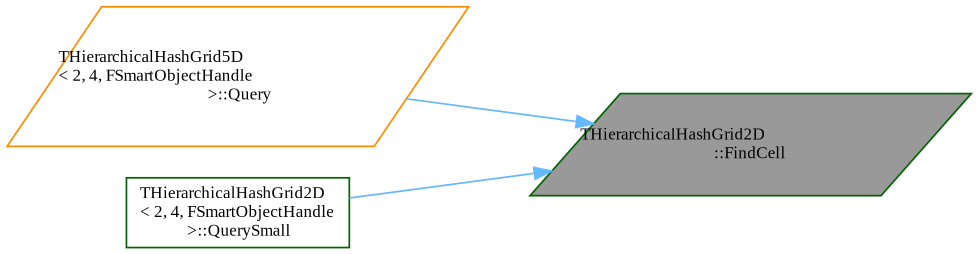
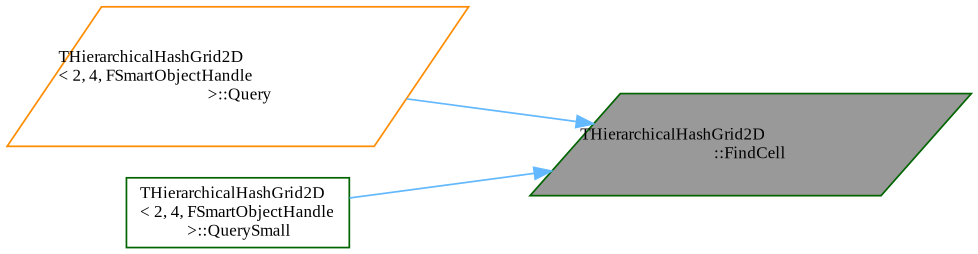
node "THierarchicalHashGrid5D < 2, 4, FSmartObjectHandle >::Query": label "THierarchicalHashGrid5D < 2, 4, FSmartObjectHandle >::Query" -> "THierarchicalHashGrid2D < 2, 4, FSmartObjectHandle >::Query"
